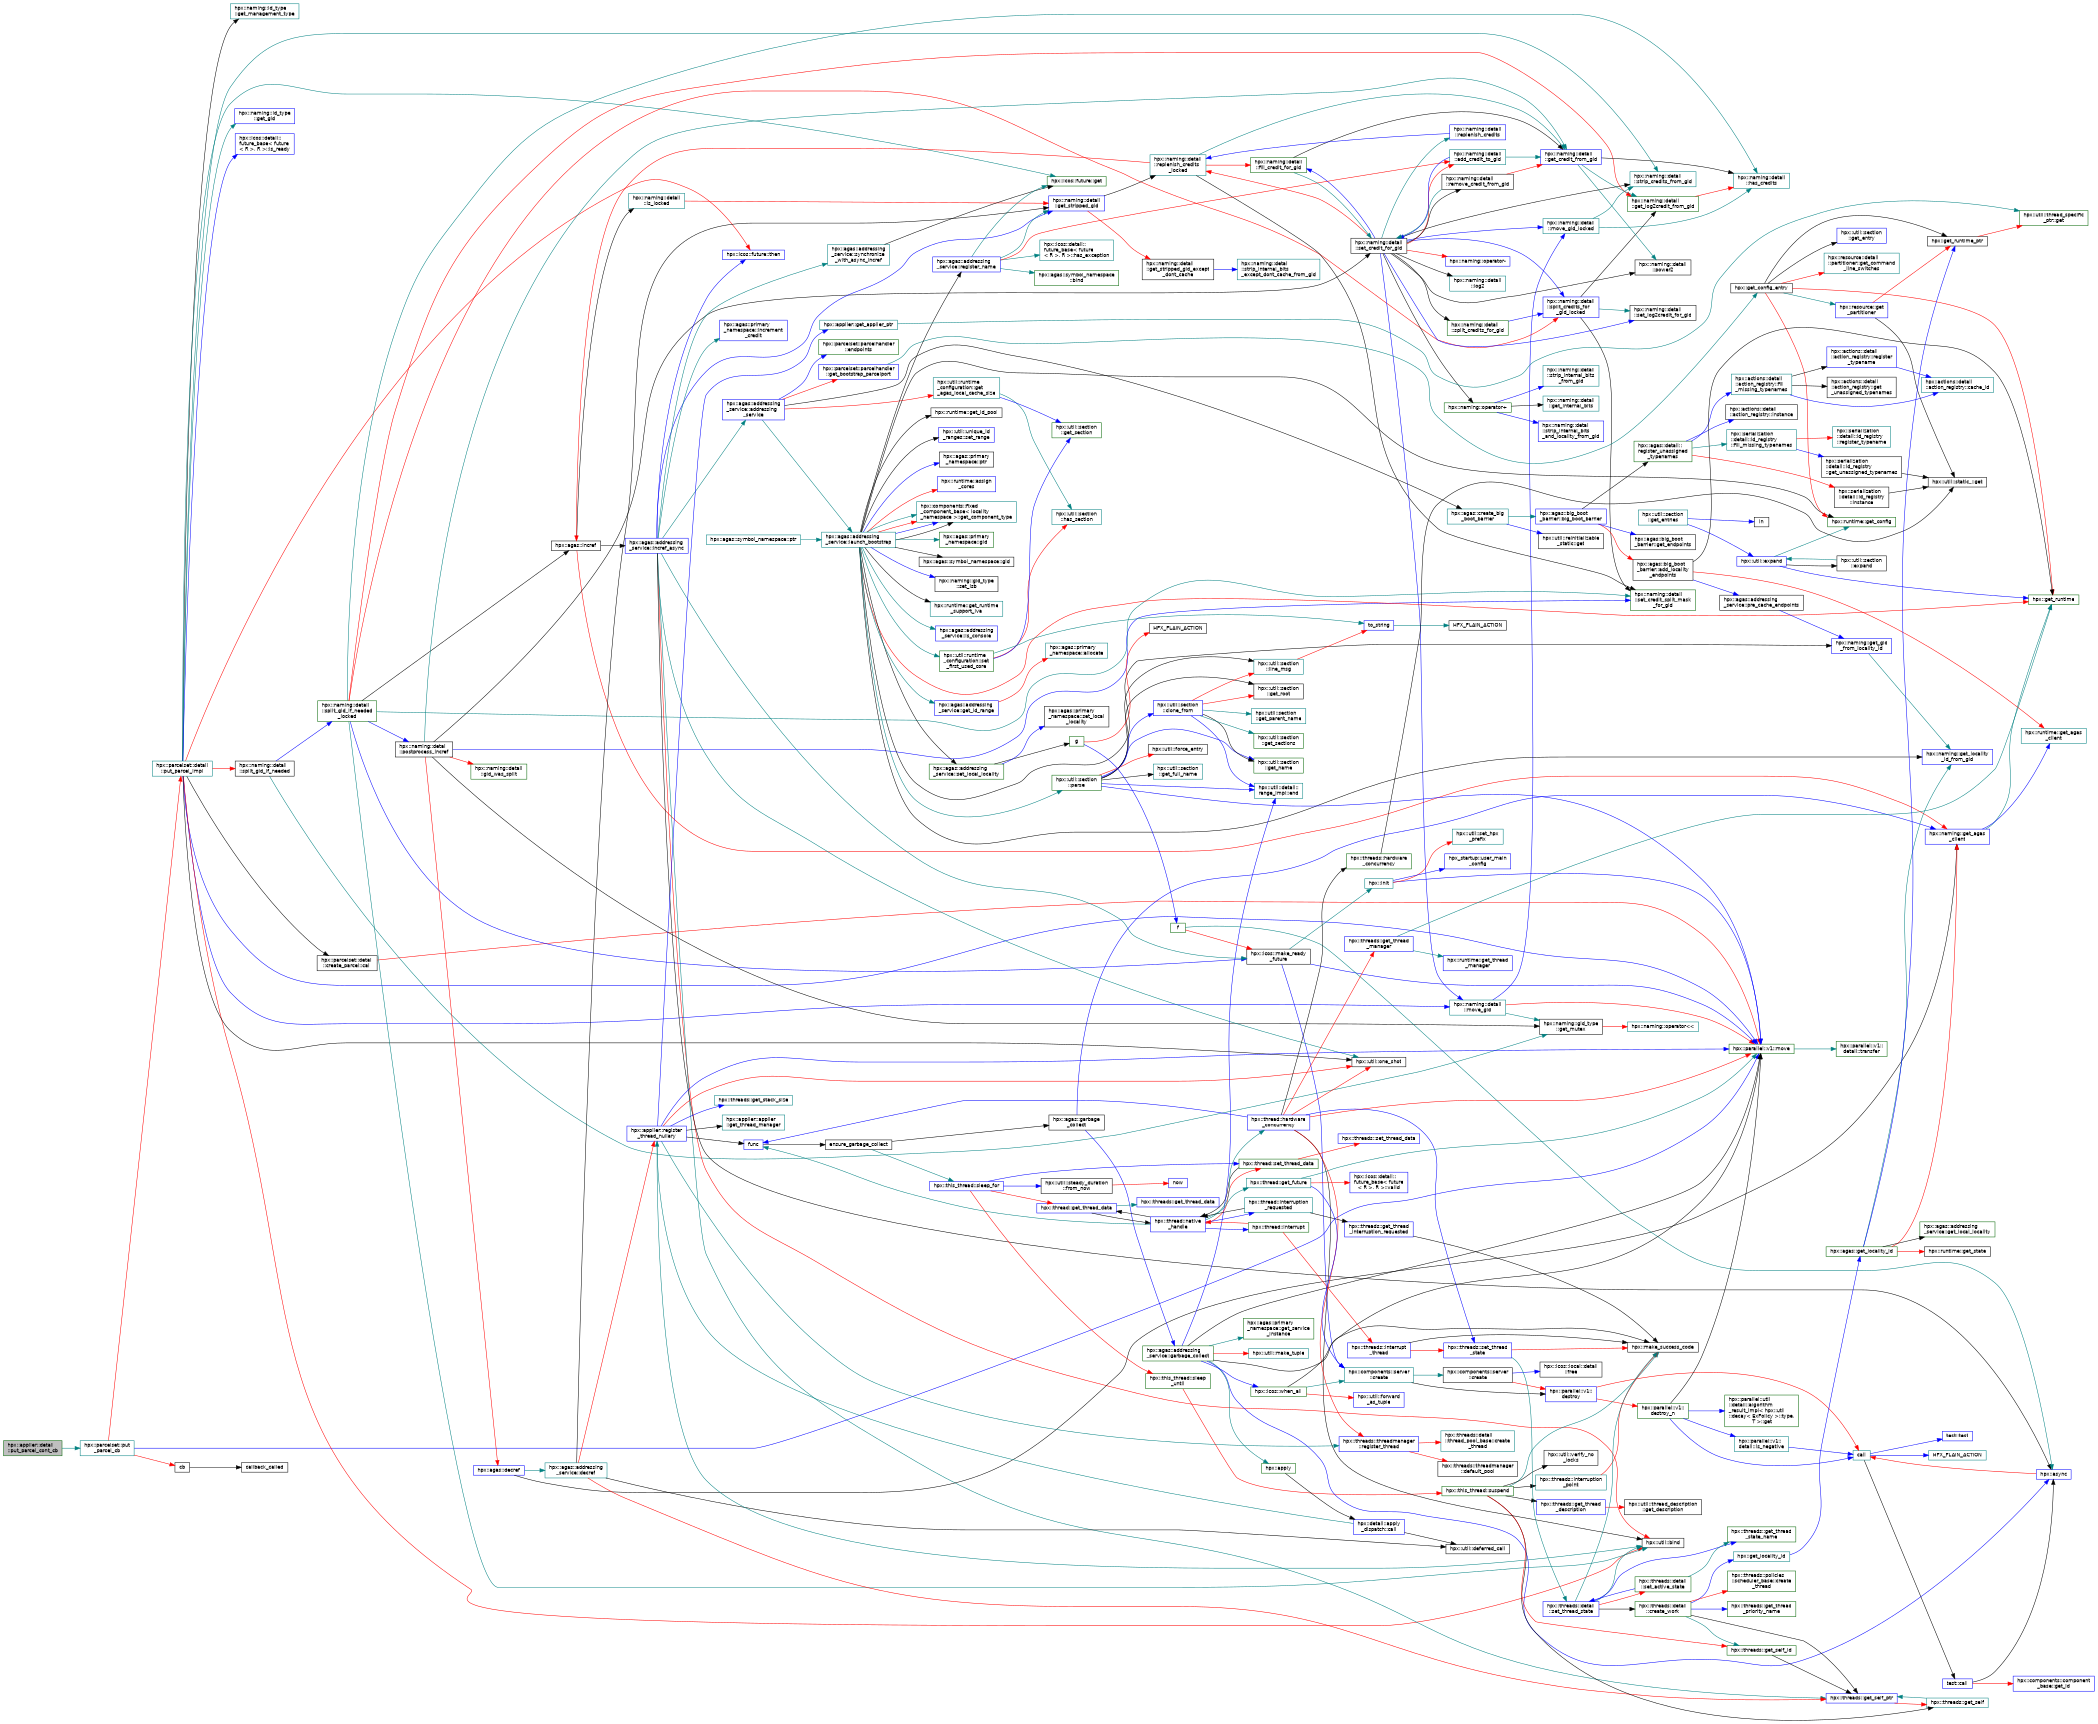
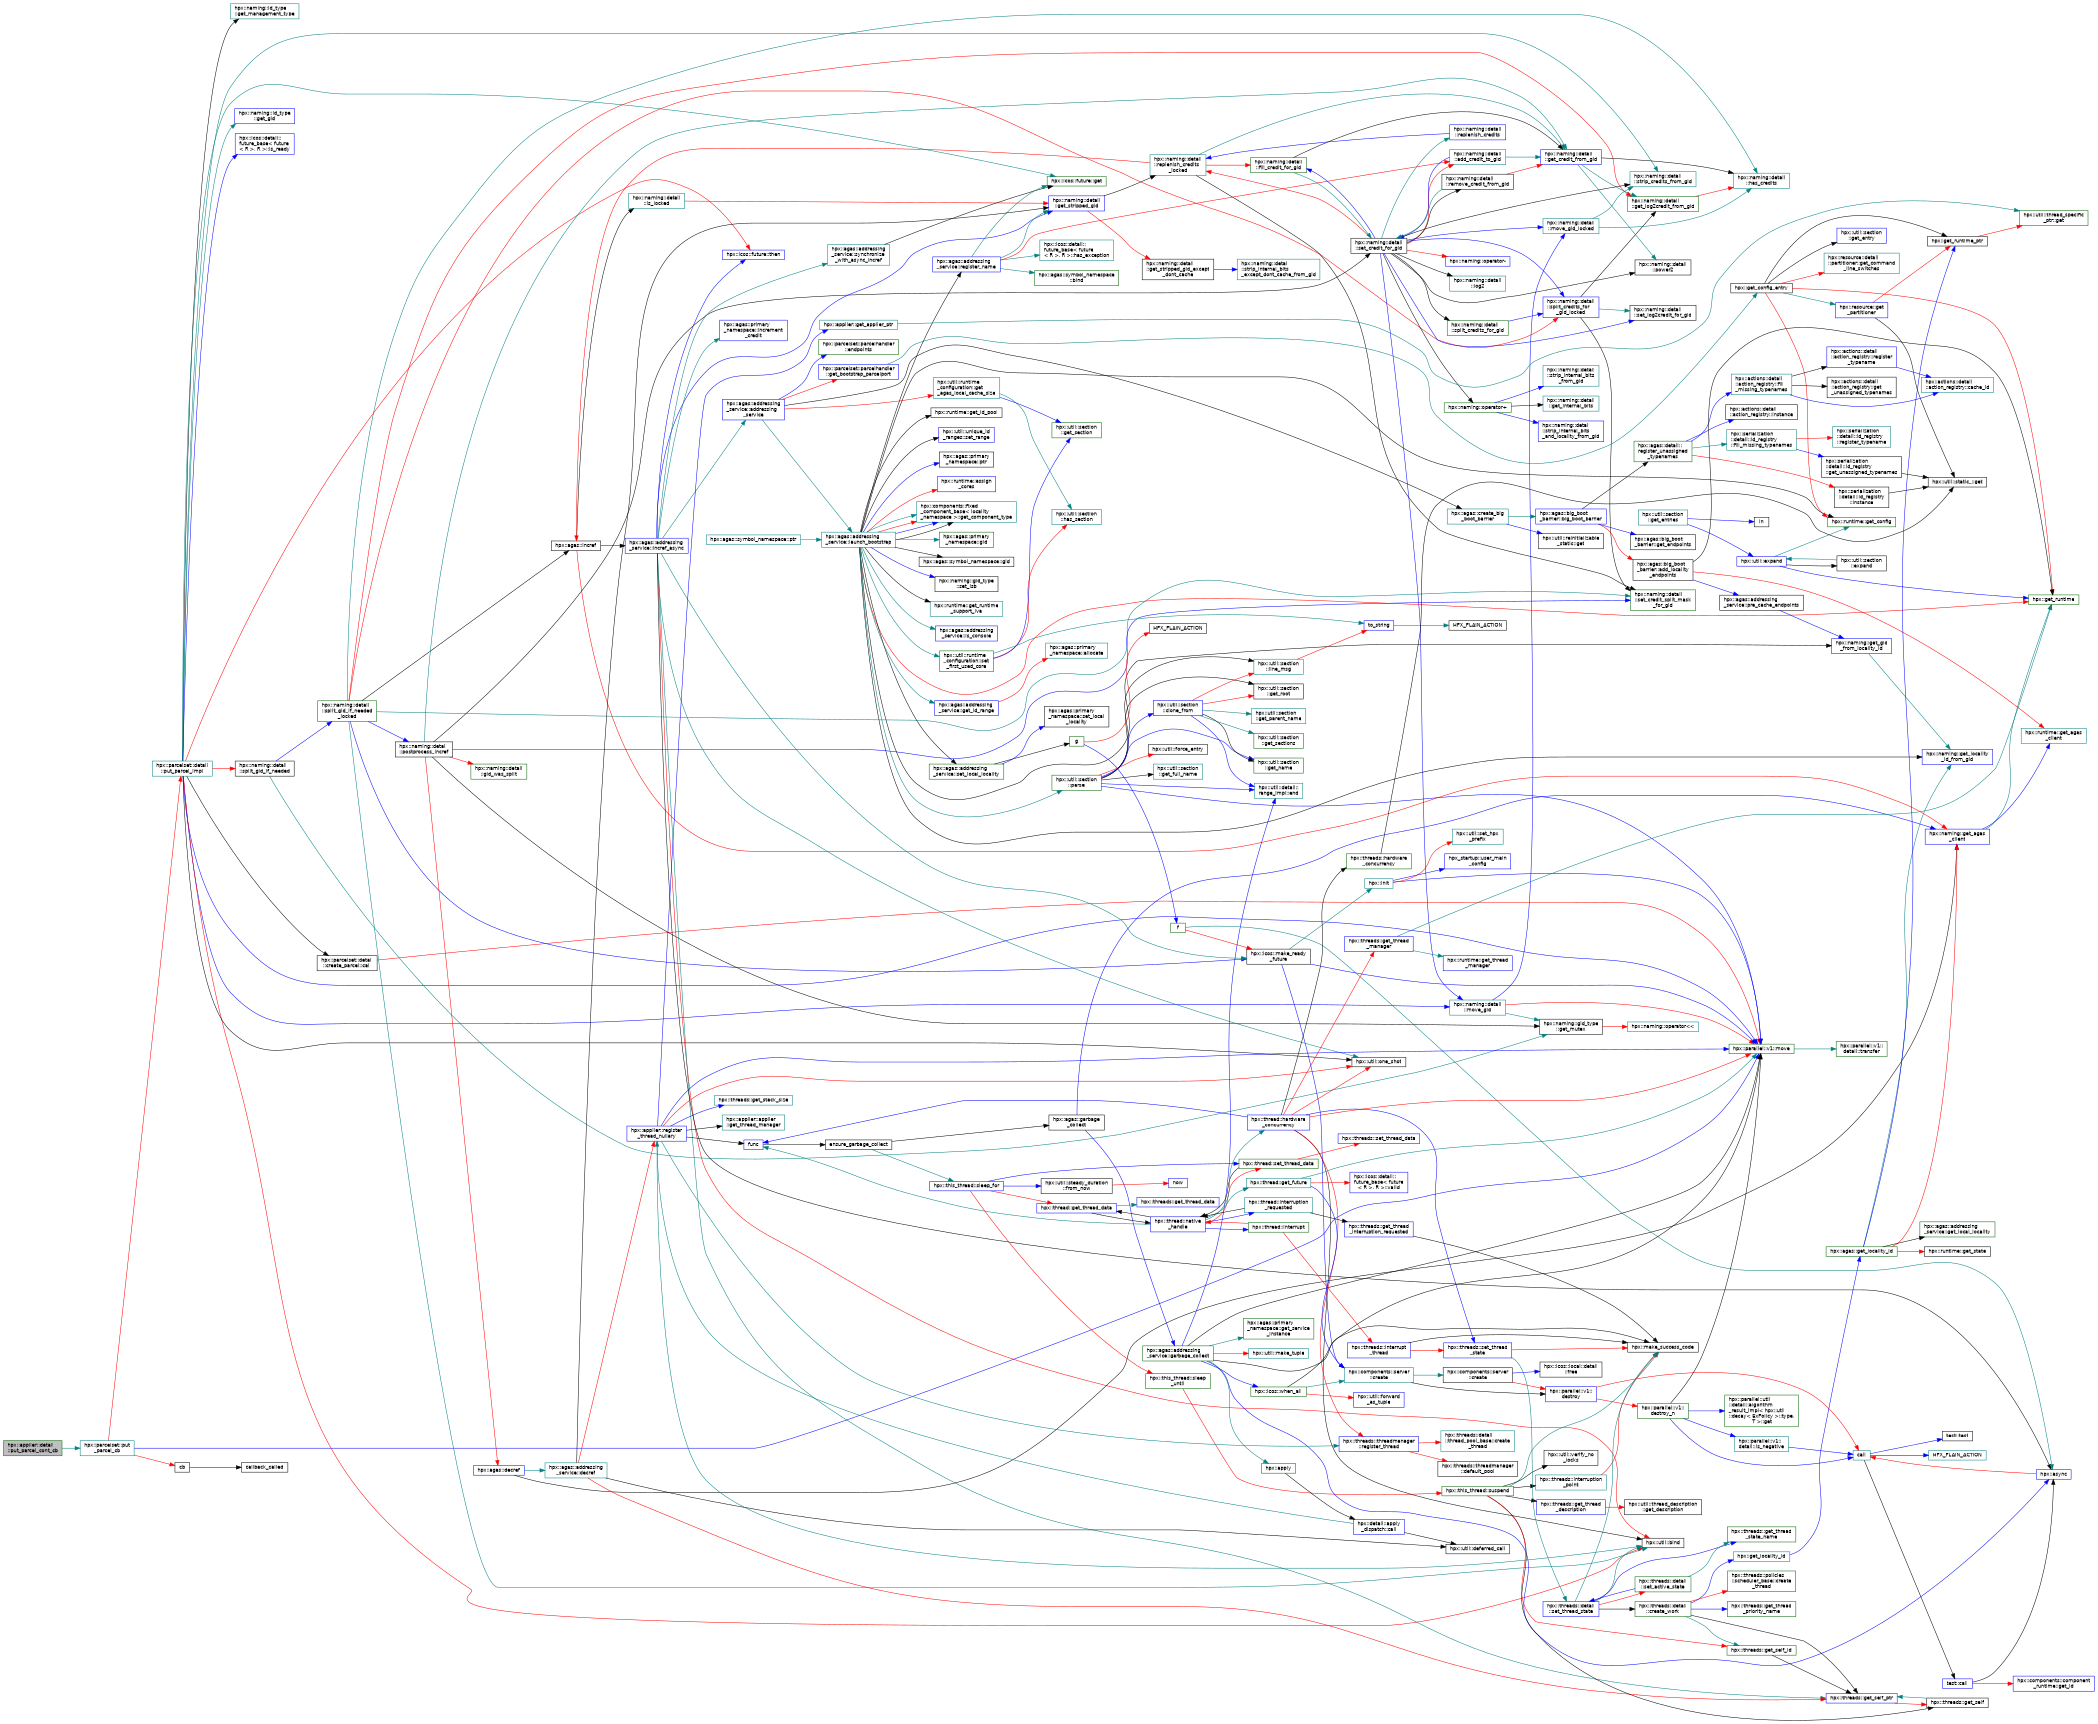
node "test::test": color blue -> black
node "hpx::components::component _base::get_id": label "hpx::components::component _base::get_id" -> "hpx::components::component _runtime::get_id"
node "hpx::threads::get_self": color teal -> black
